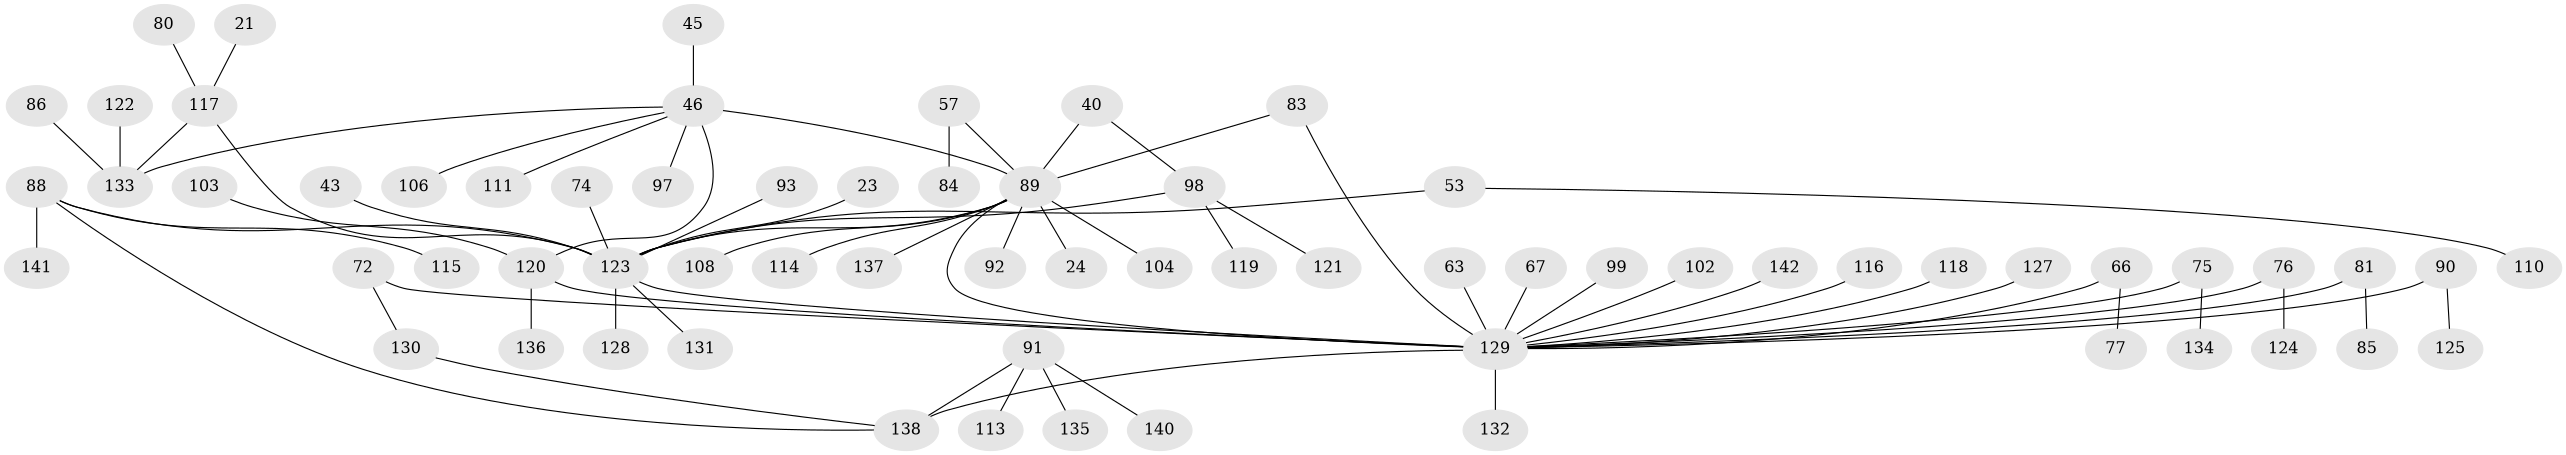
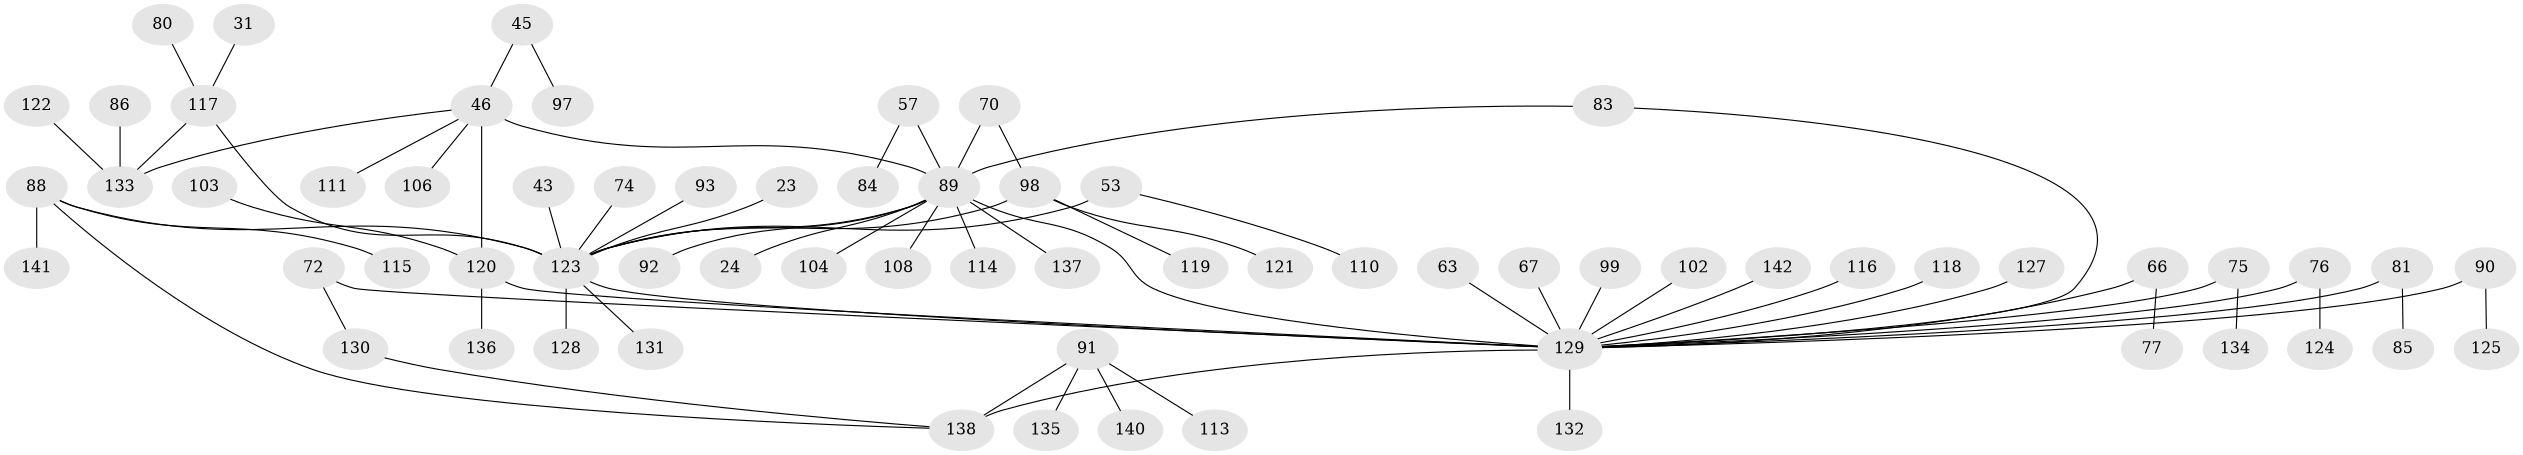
node "21": label "21" -> "31"
node "40": label "40" -> "70"
edge "46" -- "97": now "45" -- "97"
